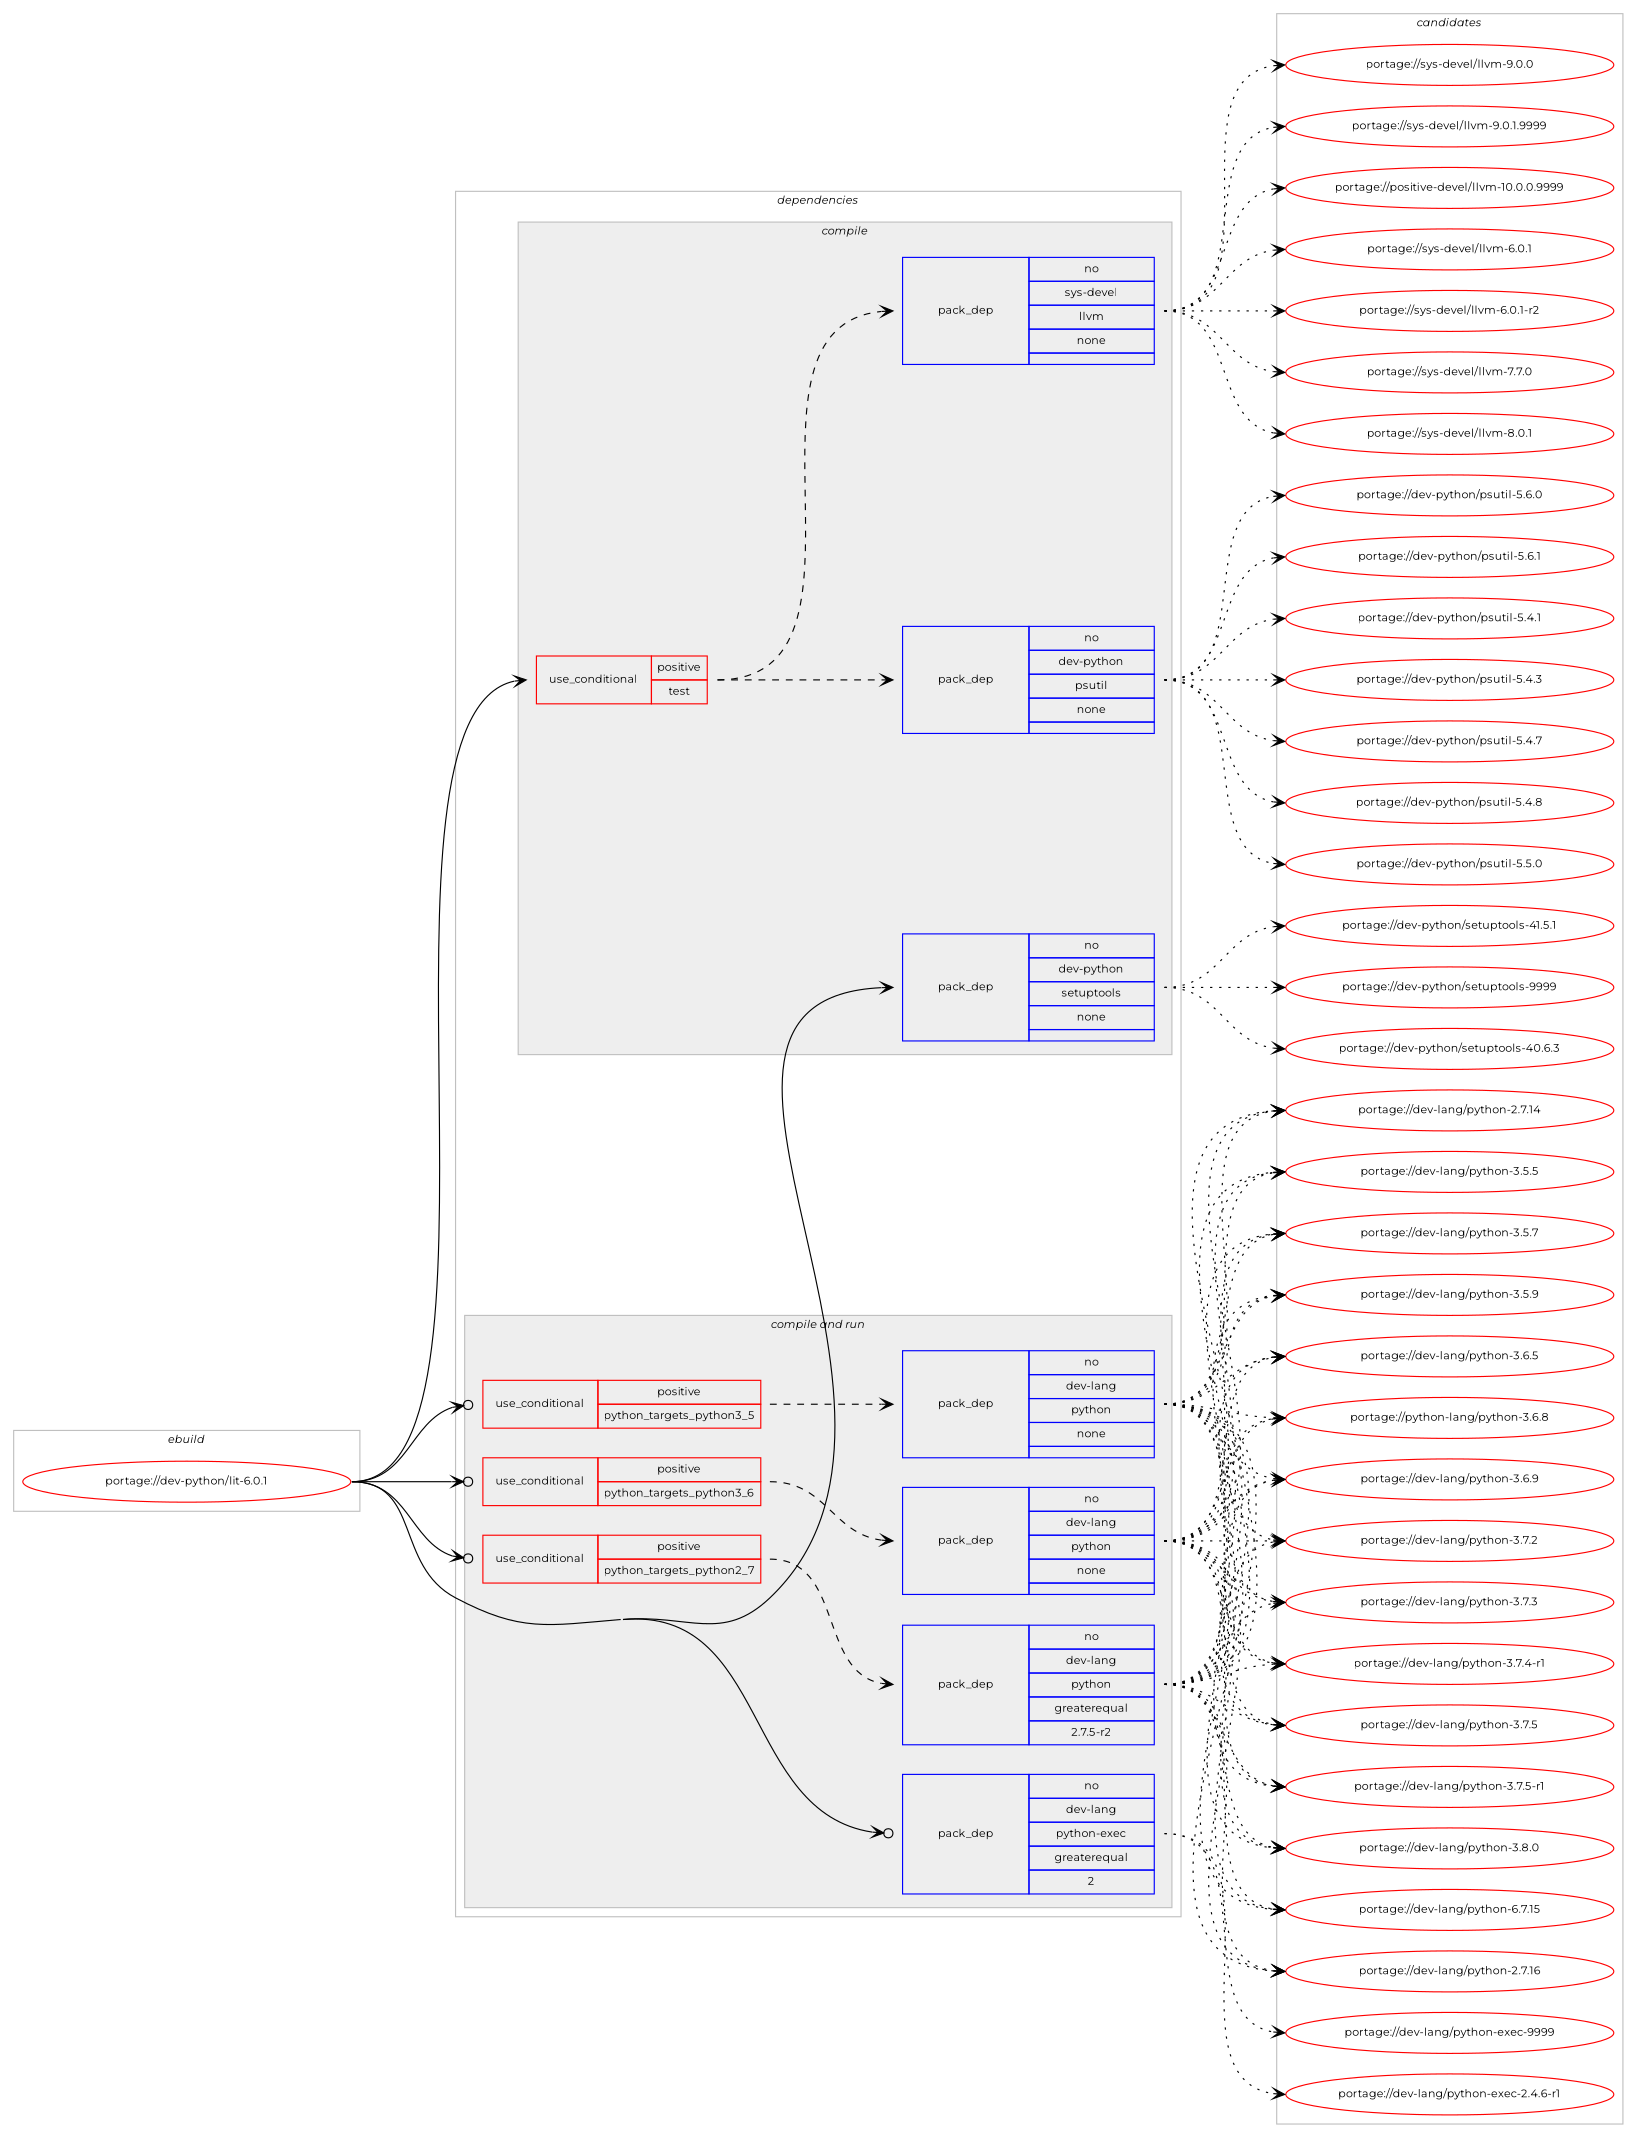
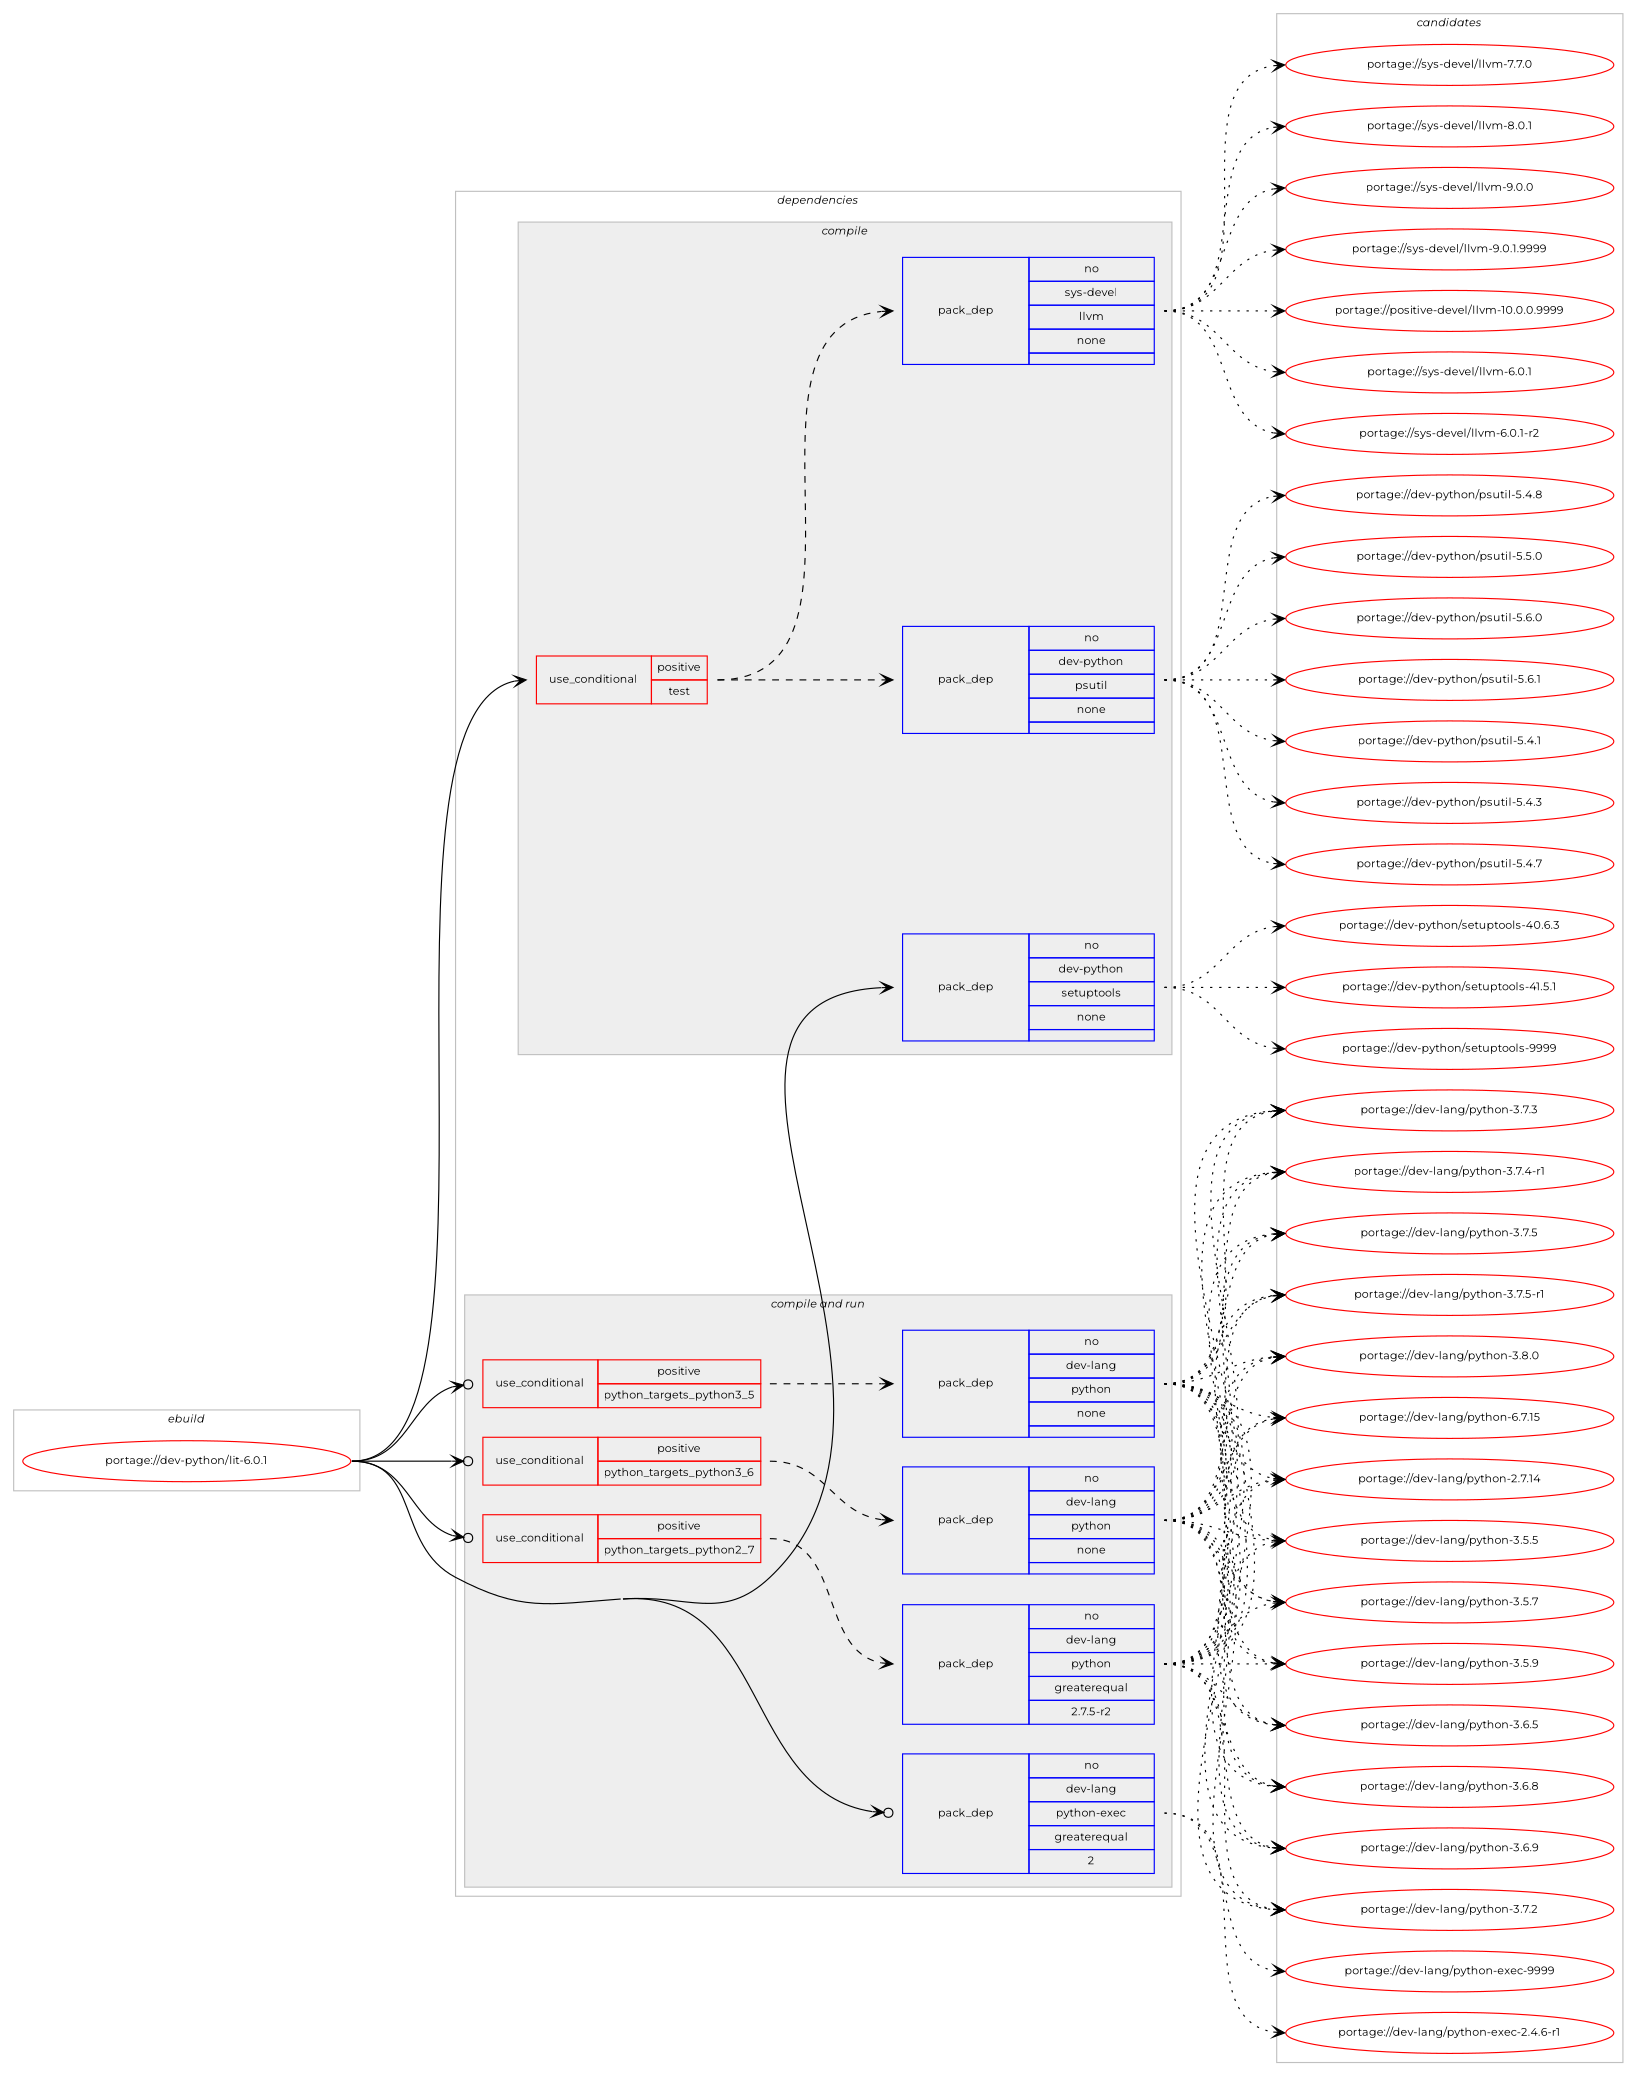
node "portage://python-lang/python-3.6.8": label "portage://python-lang/python-3.6.8" -> "portage://dev-lang/python-3.6.8"
node "portage://dev-lang/python-2.7.16": removed
